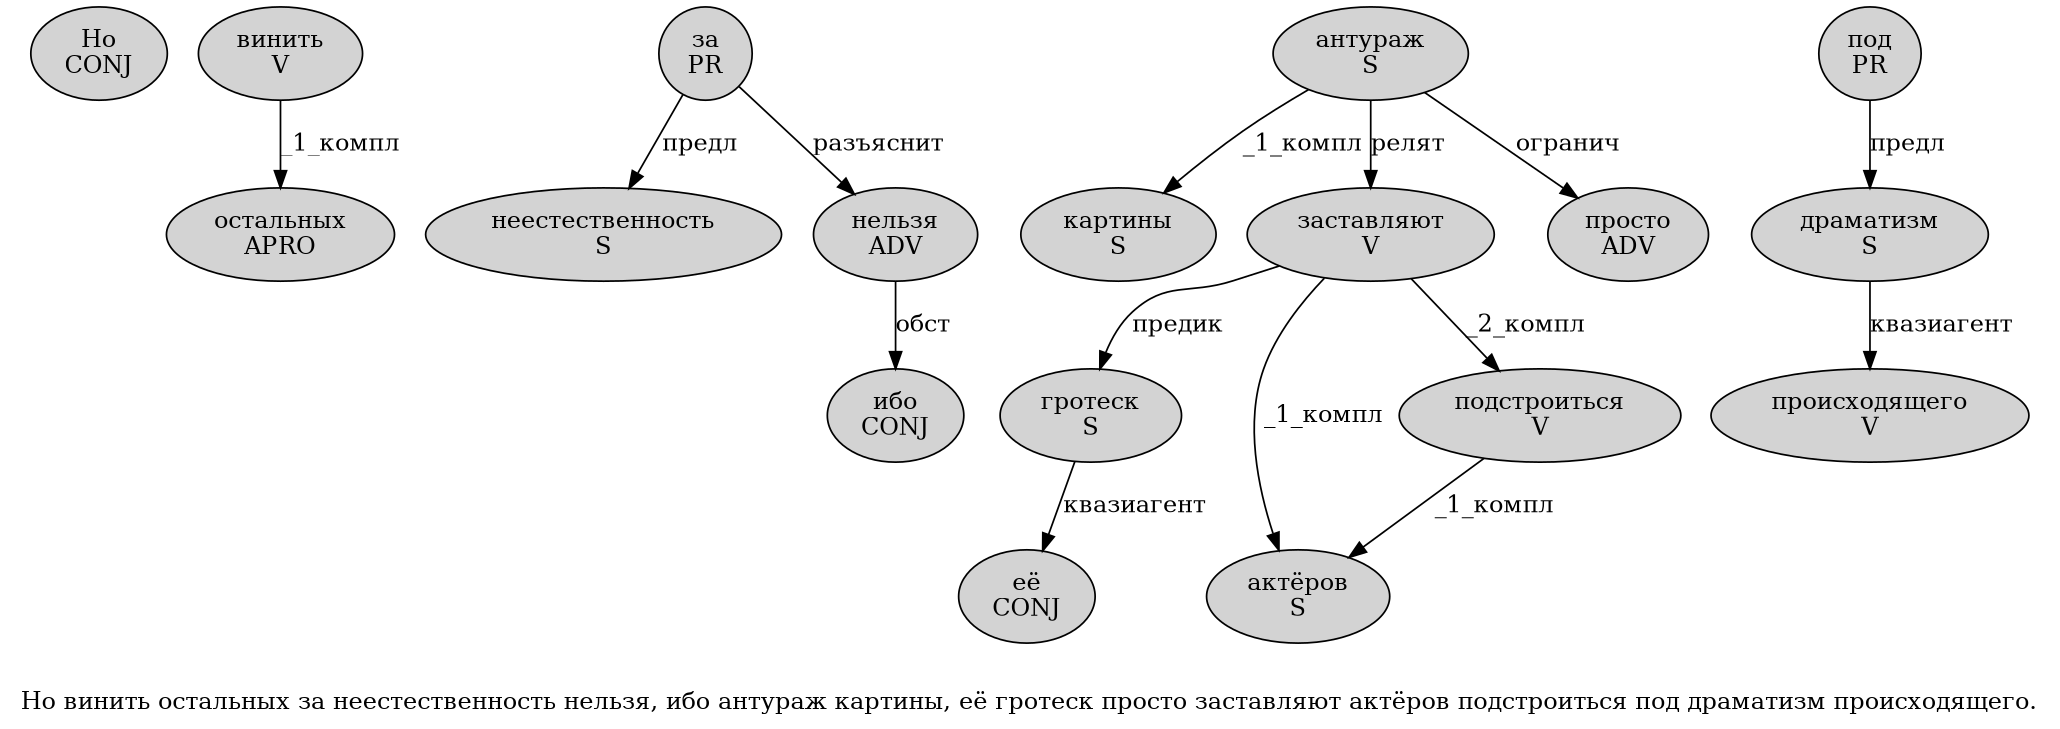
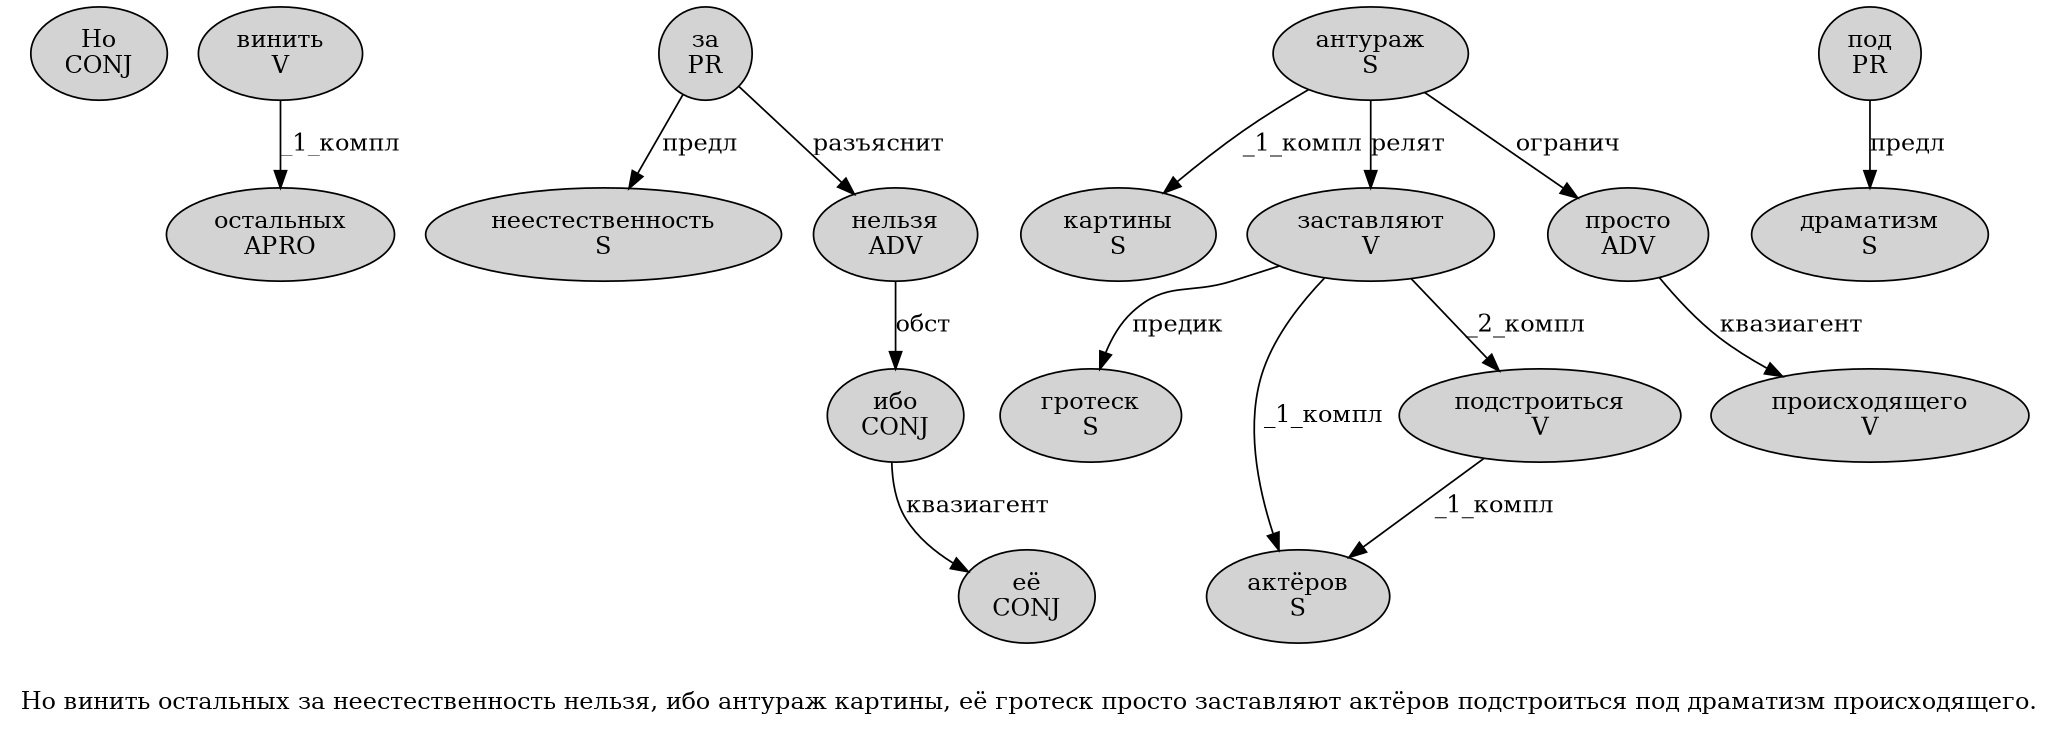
edge "драматизм S" -> "происходящего V": now "просто ADV" -> "происходящего V"
edge "гротеск S" -> "её CONJ": now "ибо CONJ" -> "её CONJ"
